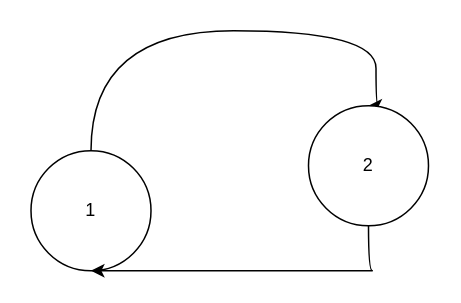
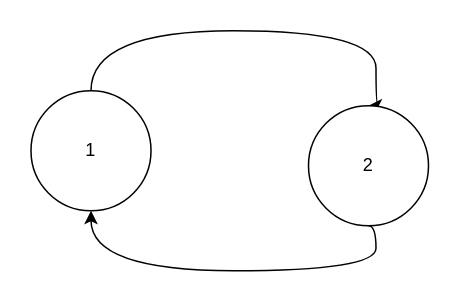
node "1": moved (91, 211) -> (91, 151)
